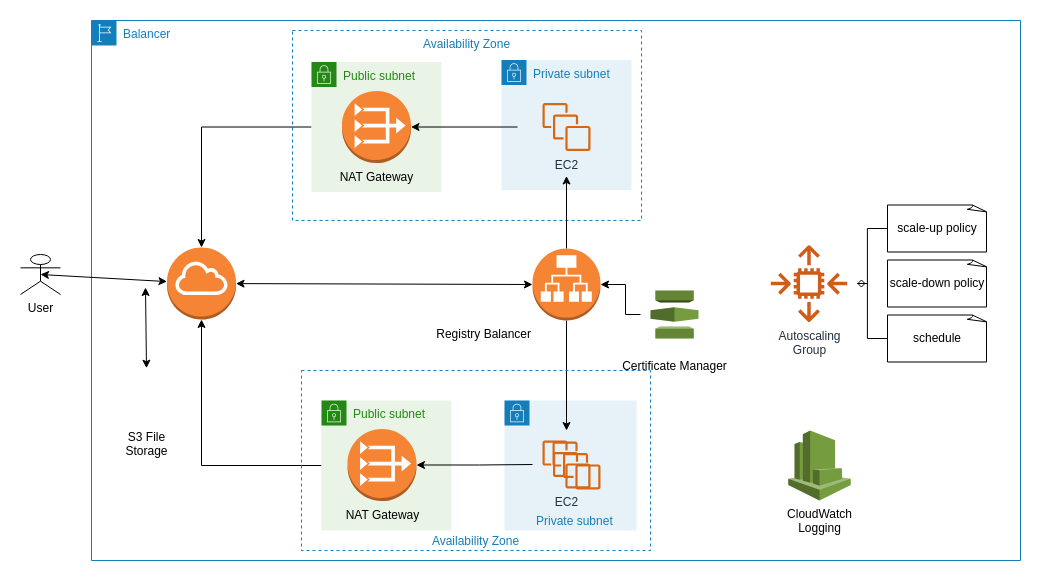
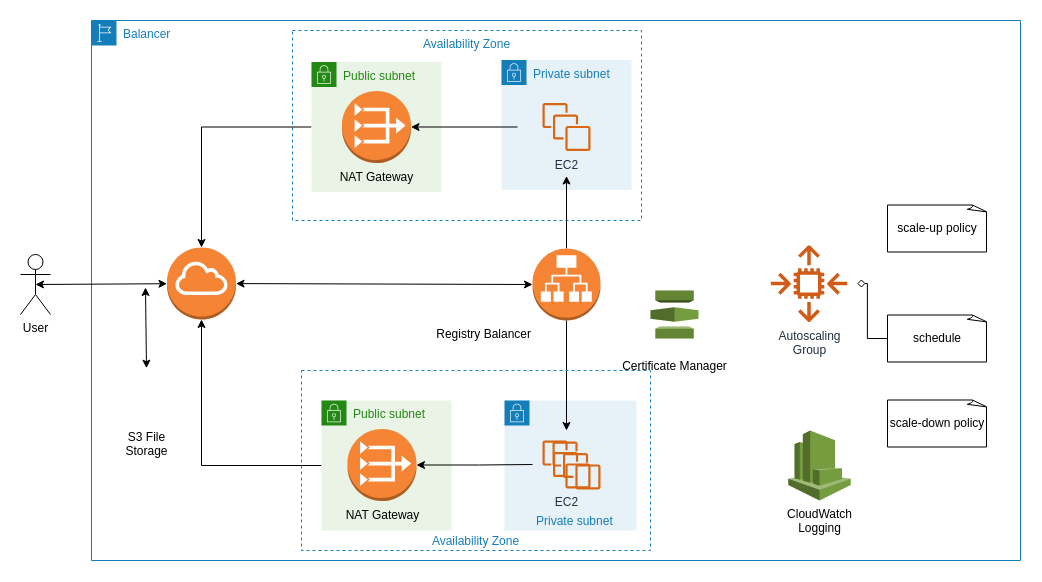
edge "scale-up policy" -- "Autoscaling Group": removed
node "User": size 40x40 -> 30x60
node "scale-down policy": moved (938, 284) -> (938, 424)
edge "Certificate Manager" -> "Registry Balancer": removed
